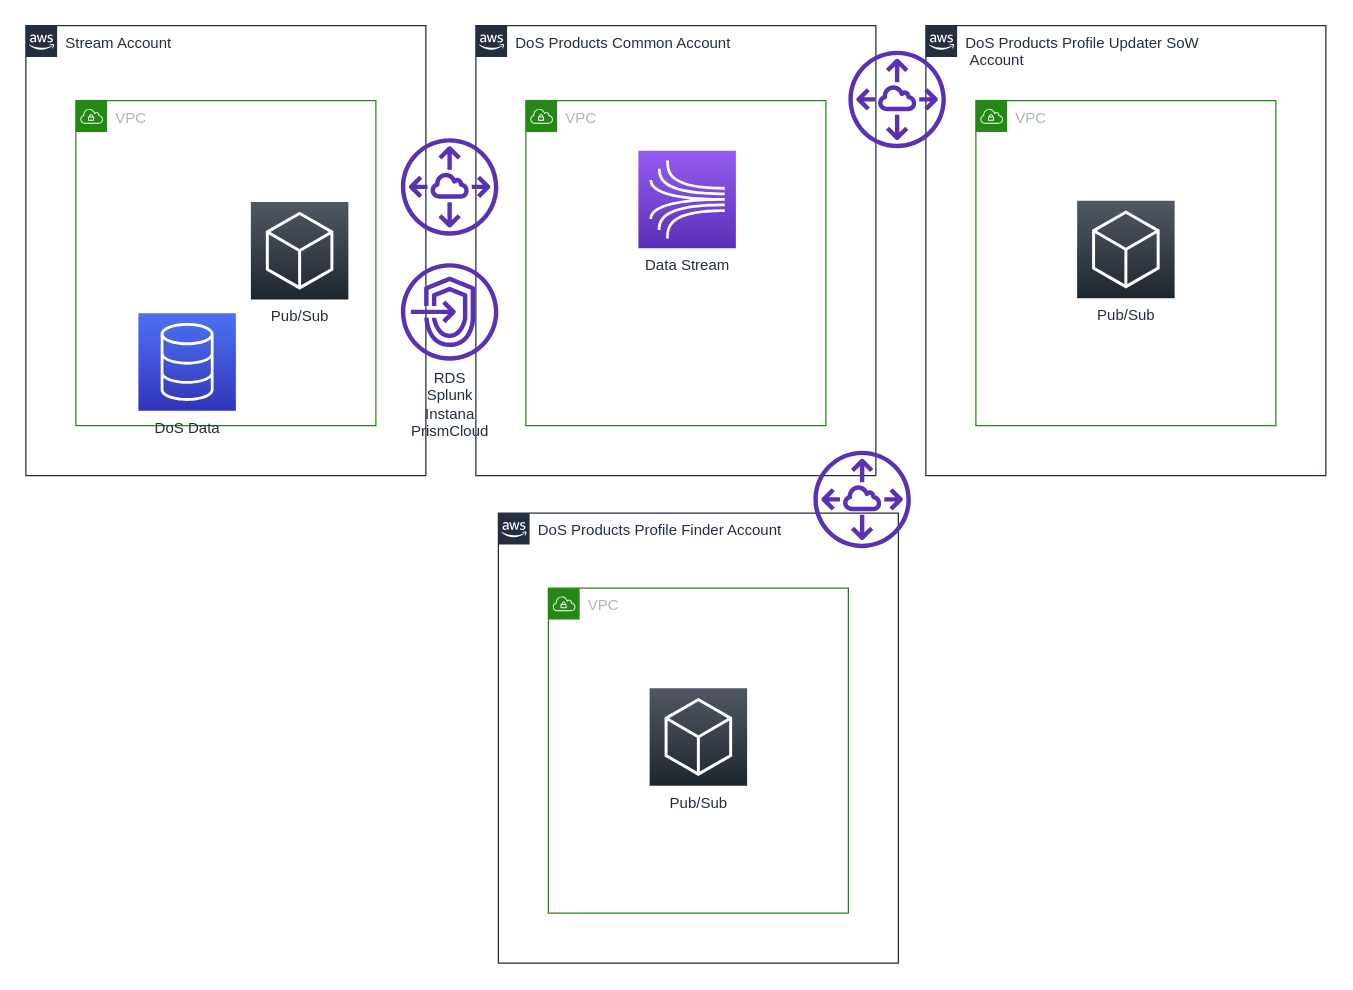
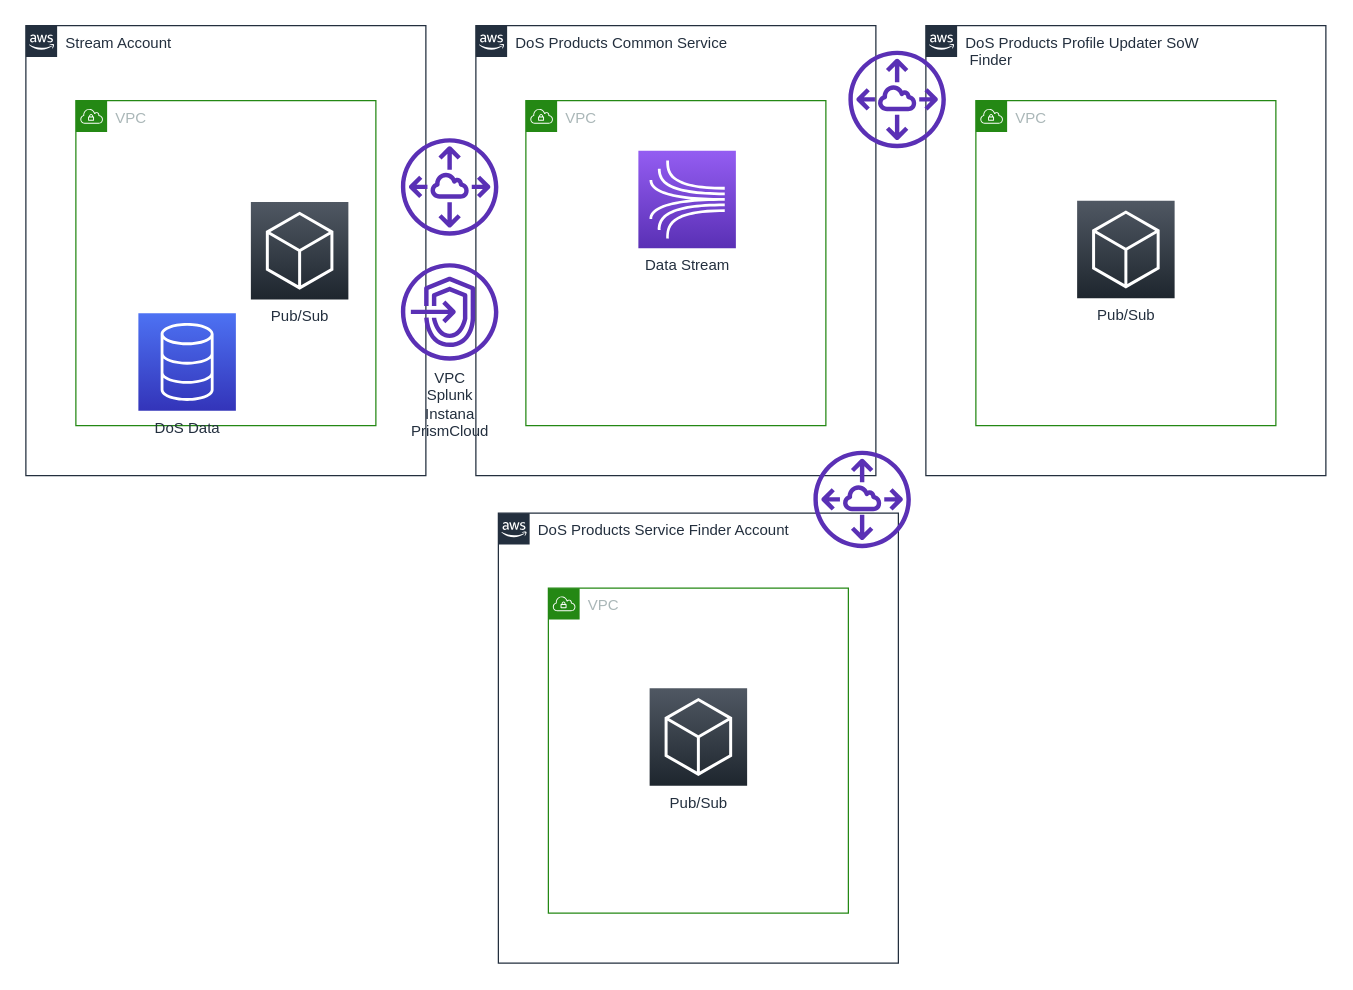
node "DoS Products Common Account": label "DoS Products Common Account" -> "DoS Products Common Service"
node "DoS Products Profile Updater SoW Account": label "DoS Products Profile Updater SoW Account" -> "DoS Products Profile Updater SoW Finder"
node "RDS Splunk Instana PrismCloud": label "RDS Splunk Instana PrismCloud" -> "VPC Splunk Instana PrismCloud"
node "DoS Products Profile Finder Account": label "DoS Products Profile Finder Account" -> "DoS Products Service Finder Account"
